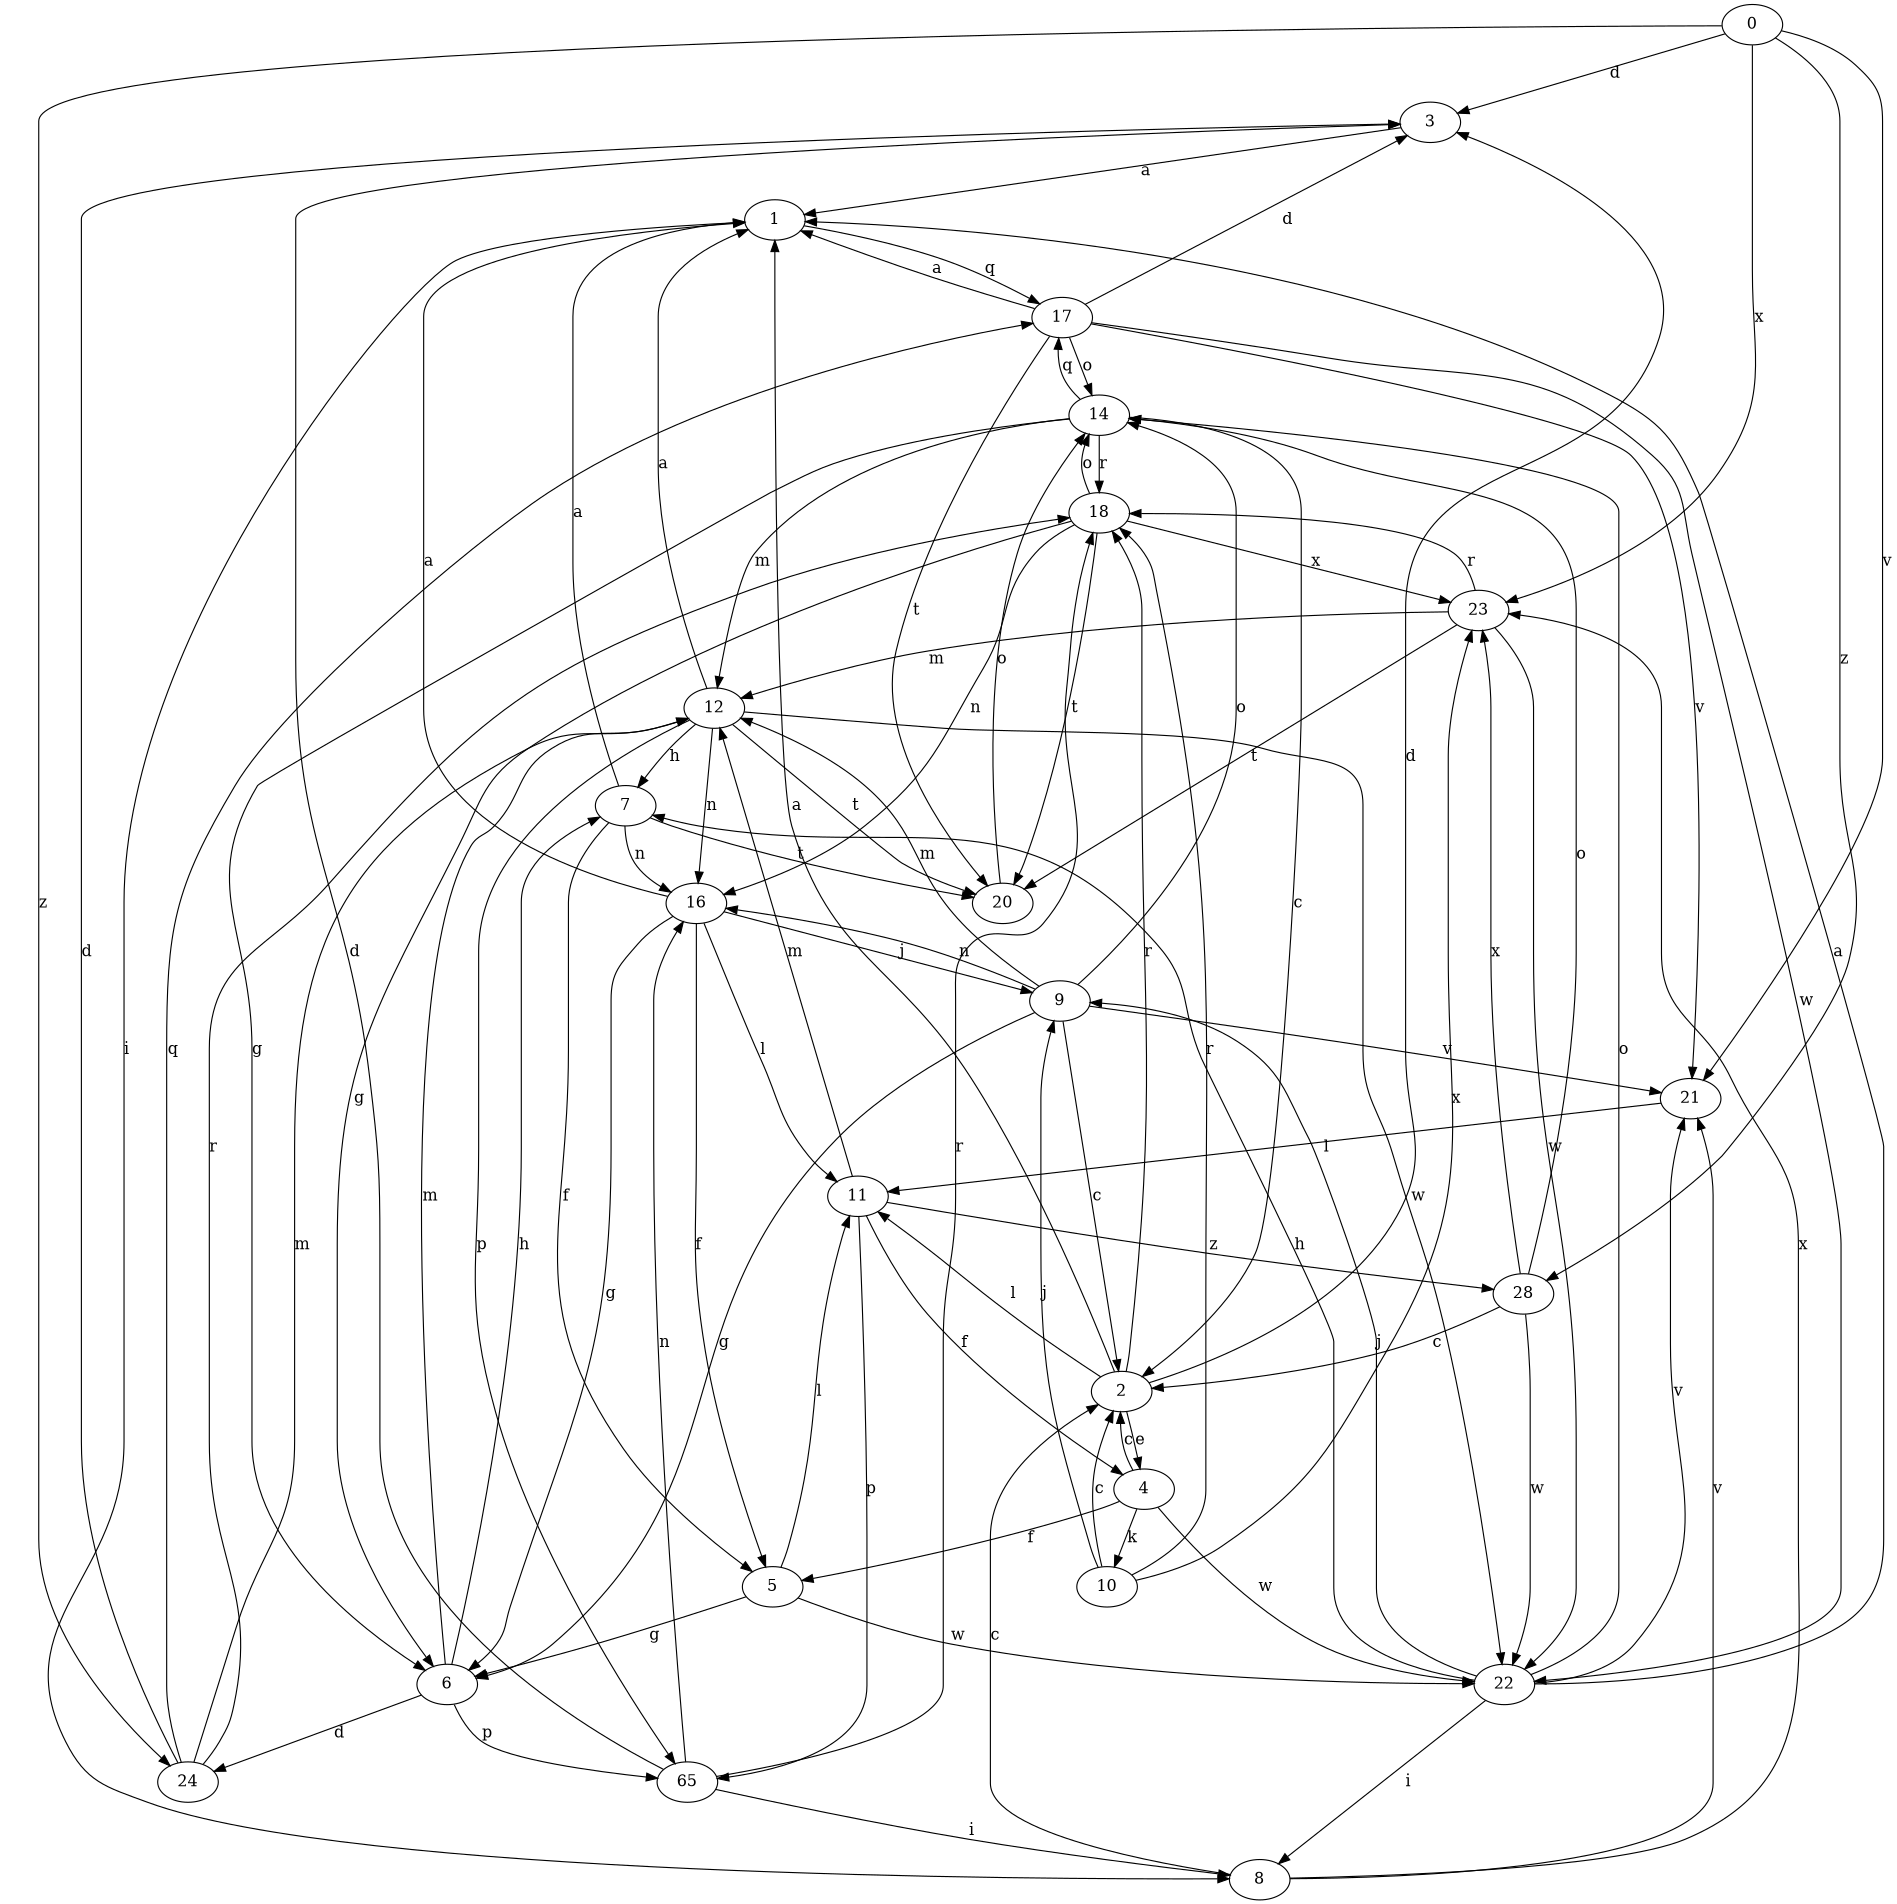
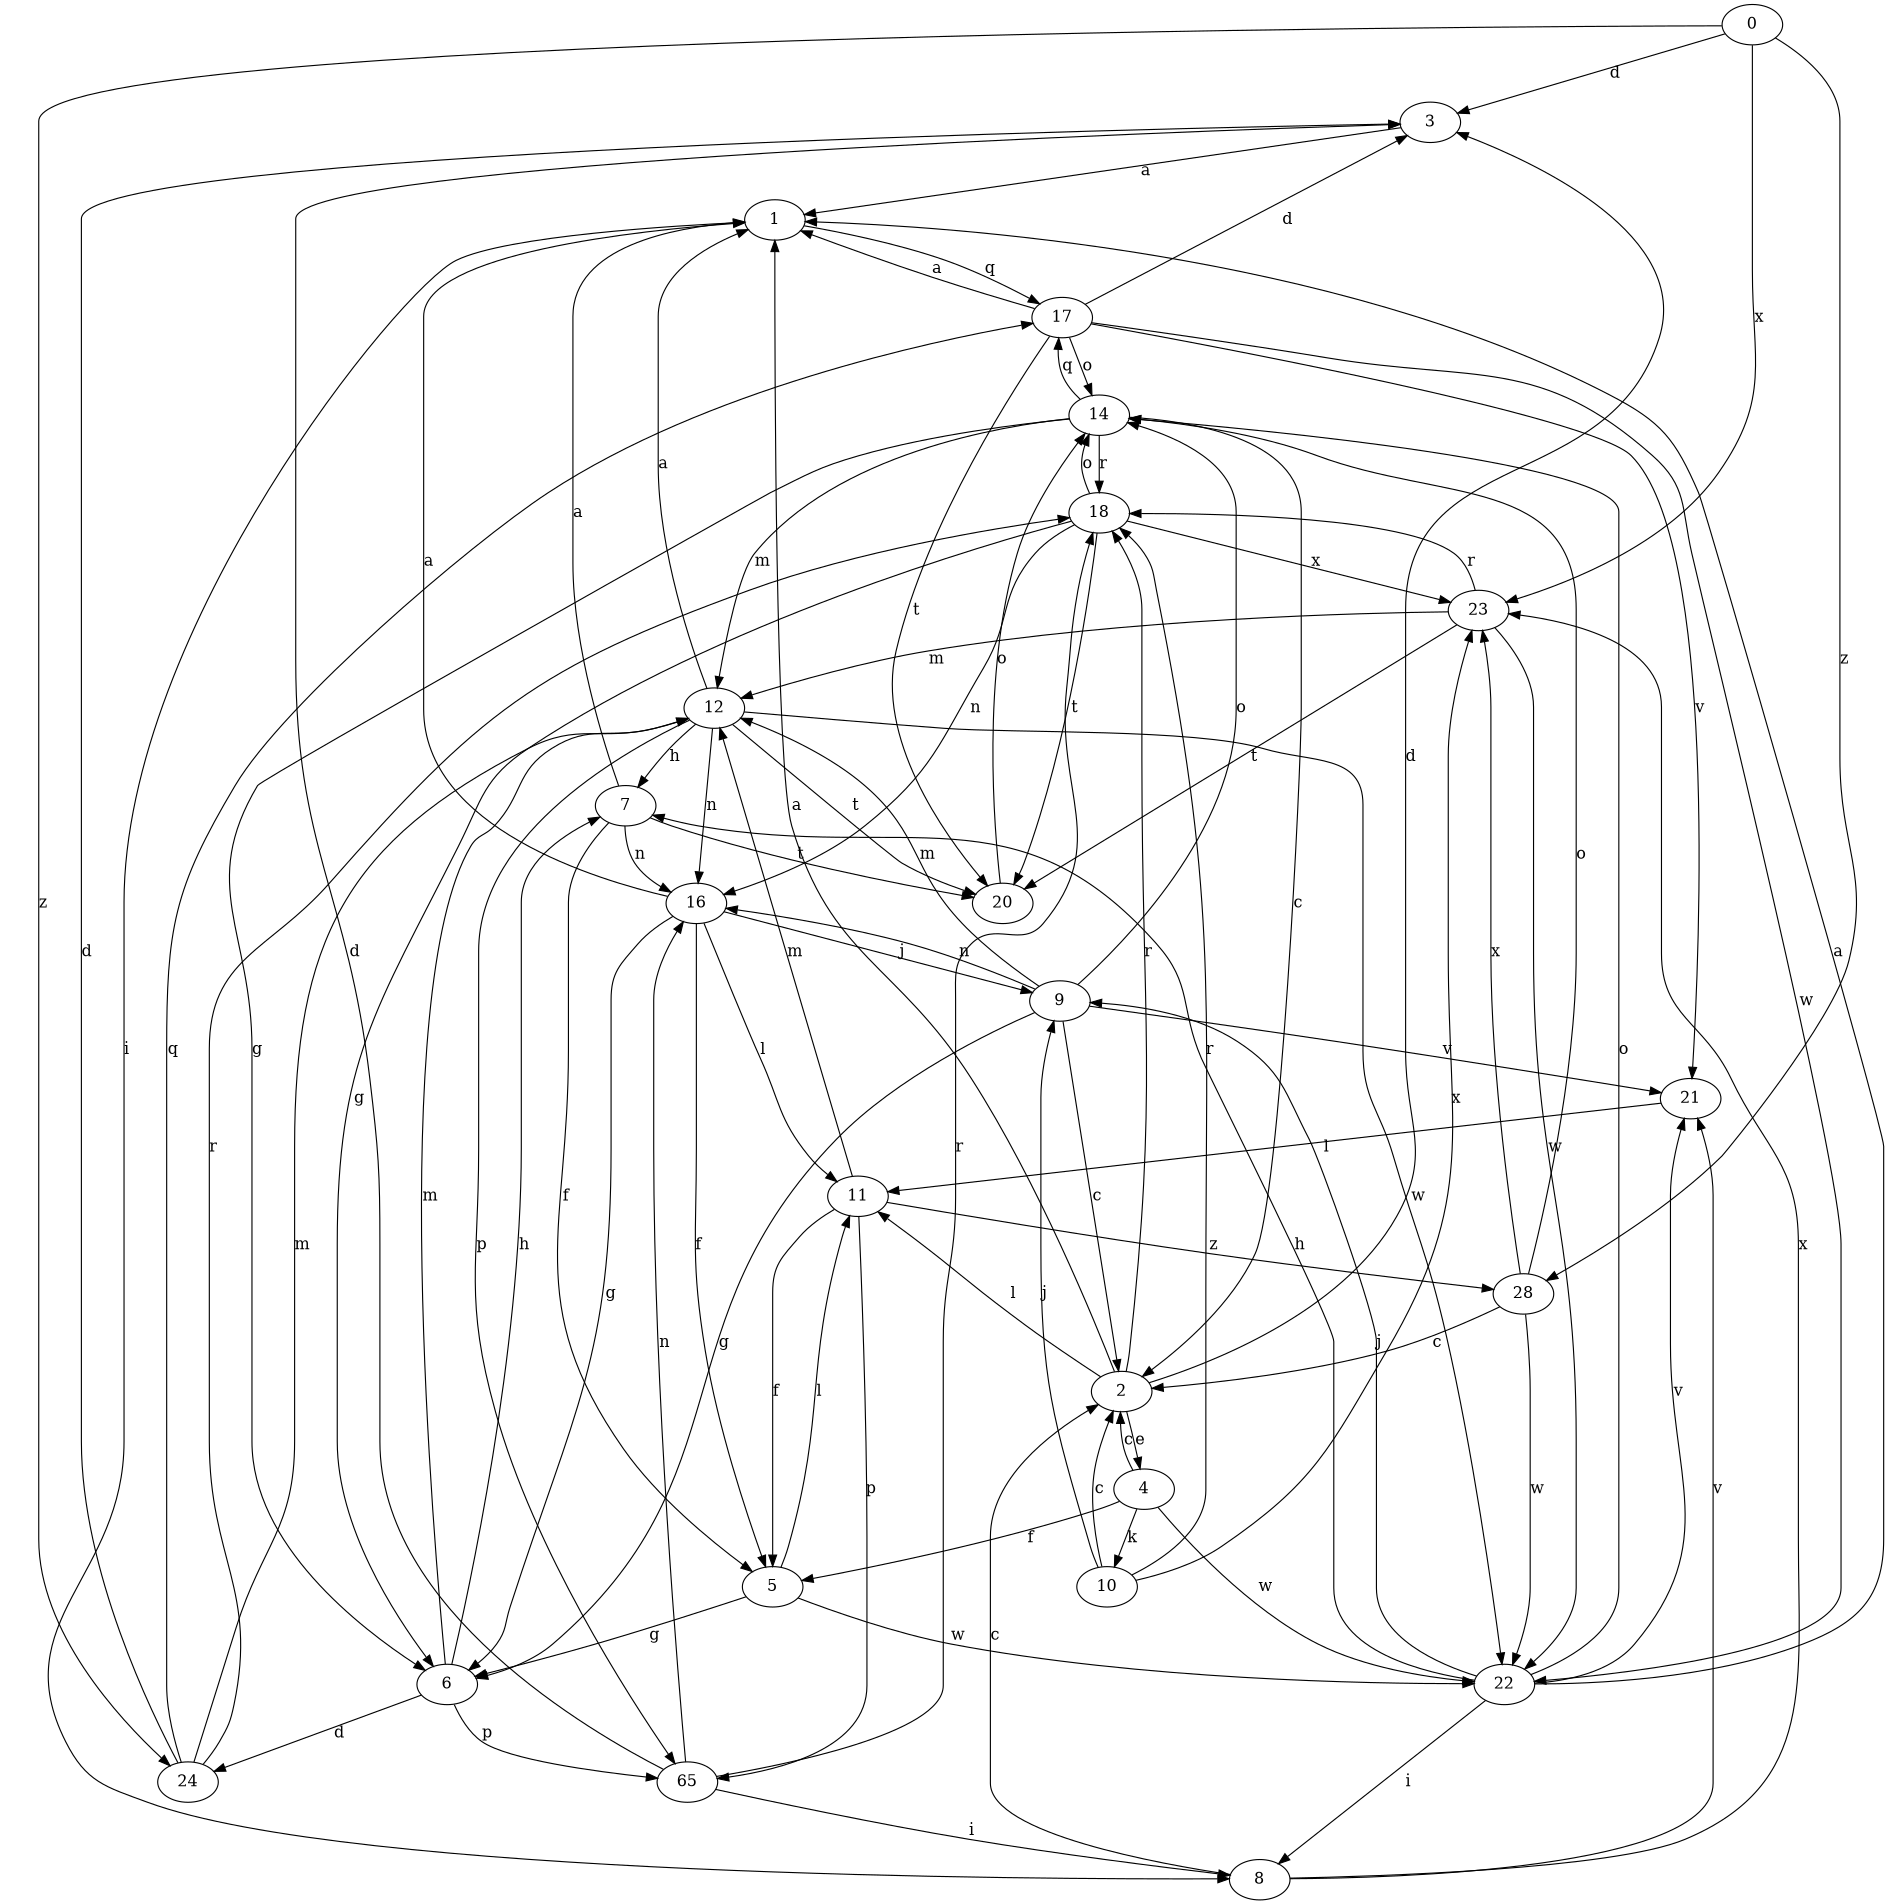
edge "0" -> "21": removed, label "v"
edge "11" -> "4": now "11" -> "5"
